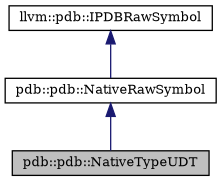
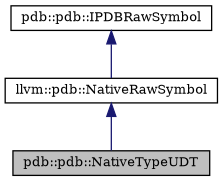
node "llvm::pdb::IPDBRawSymbol": label "llvm::pdb::IPDBRawSymbol" -> "pdb::pdb::IPDBRawSymbol"
node "pdb::pdb::NativeRawSymbol": label "pdb::pdb::NativeRawSymbol" -> "llvm::pdb::NativeRawSymbol"
